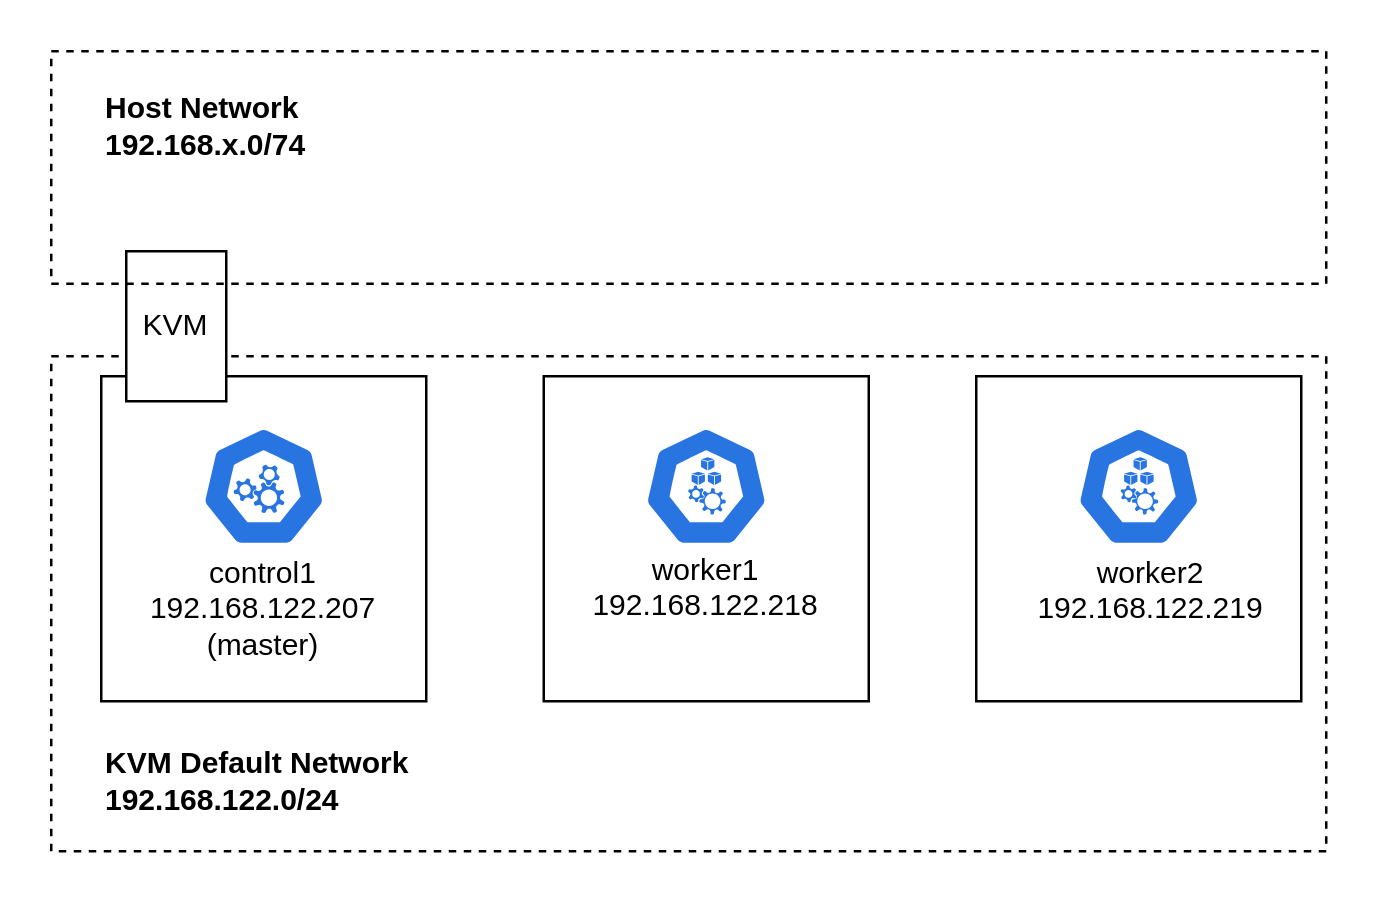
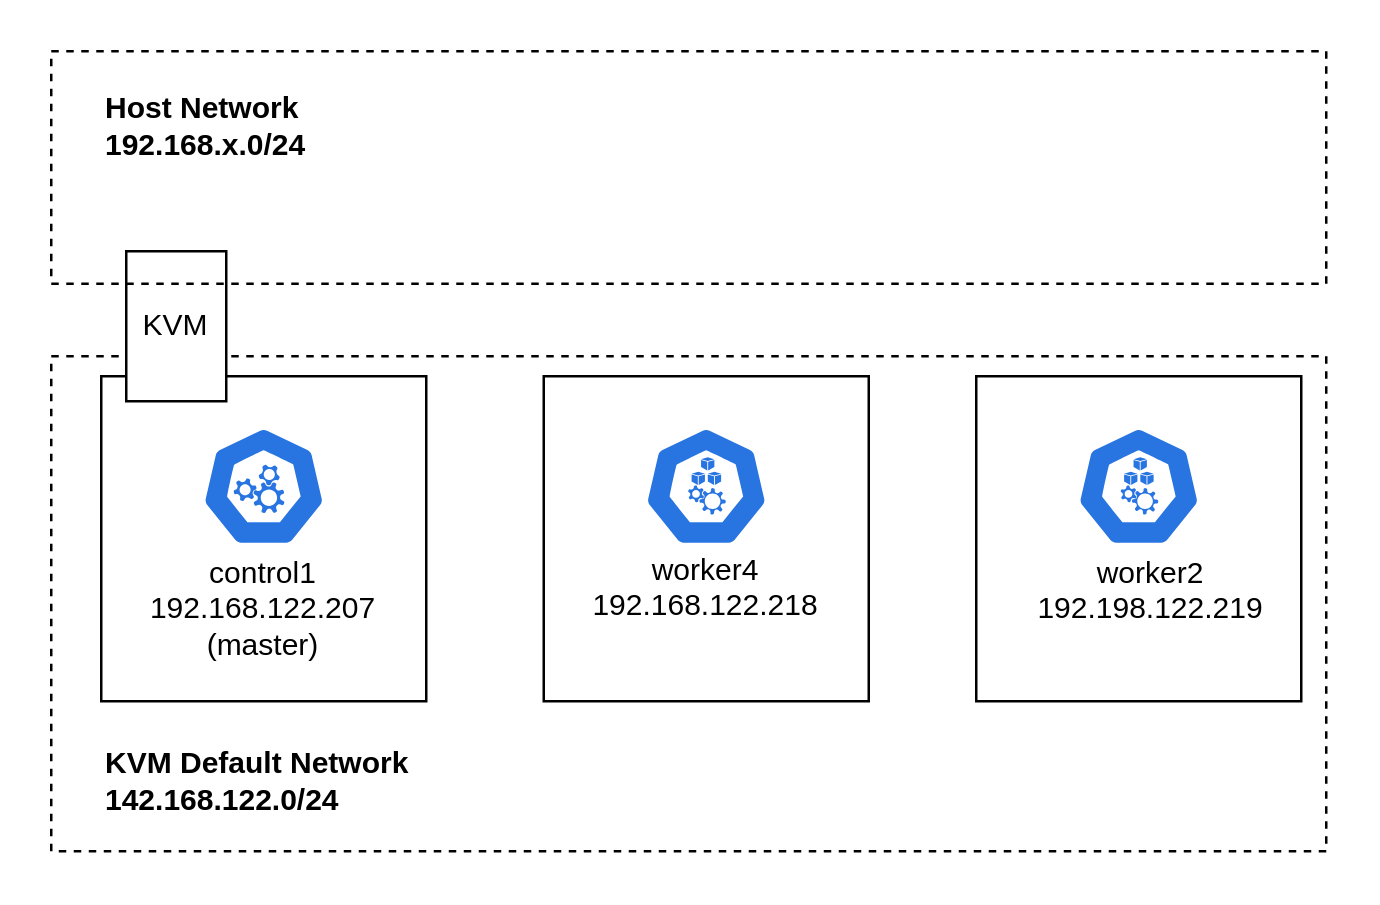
node "Host Network 192.168.x.0/74": label "Host Network 192.168.x.0/74" -> "Host Network 192.168.x.0/24"
node "worker1 192.168.122.218": label "worker1 192.168.122.218" -> "worker4 192.168.122.218"
node "worker2 192.168.122.219": label "worker2 192.168.122.219" -> "worker2 192.198.122.219"
node "KVM Default Network 192.168.122.0/24": label "KVM Default Network 192.168.122.0/24" -> "KVM Default Network 142.168.122.0/24"
